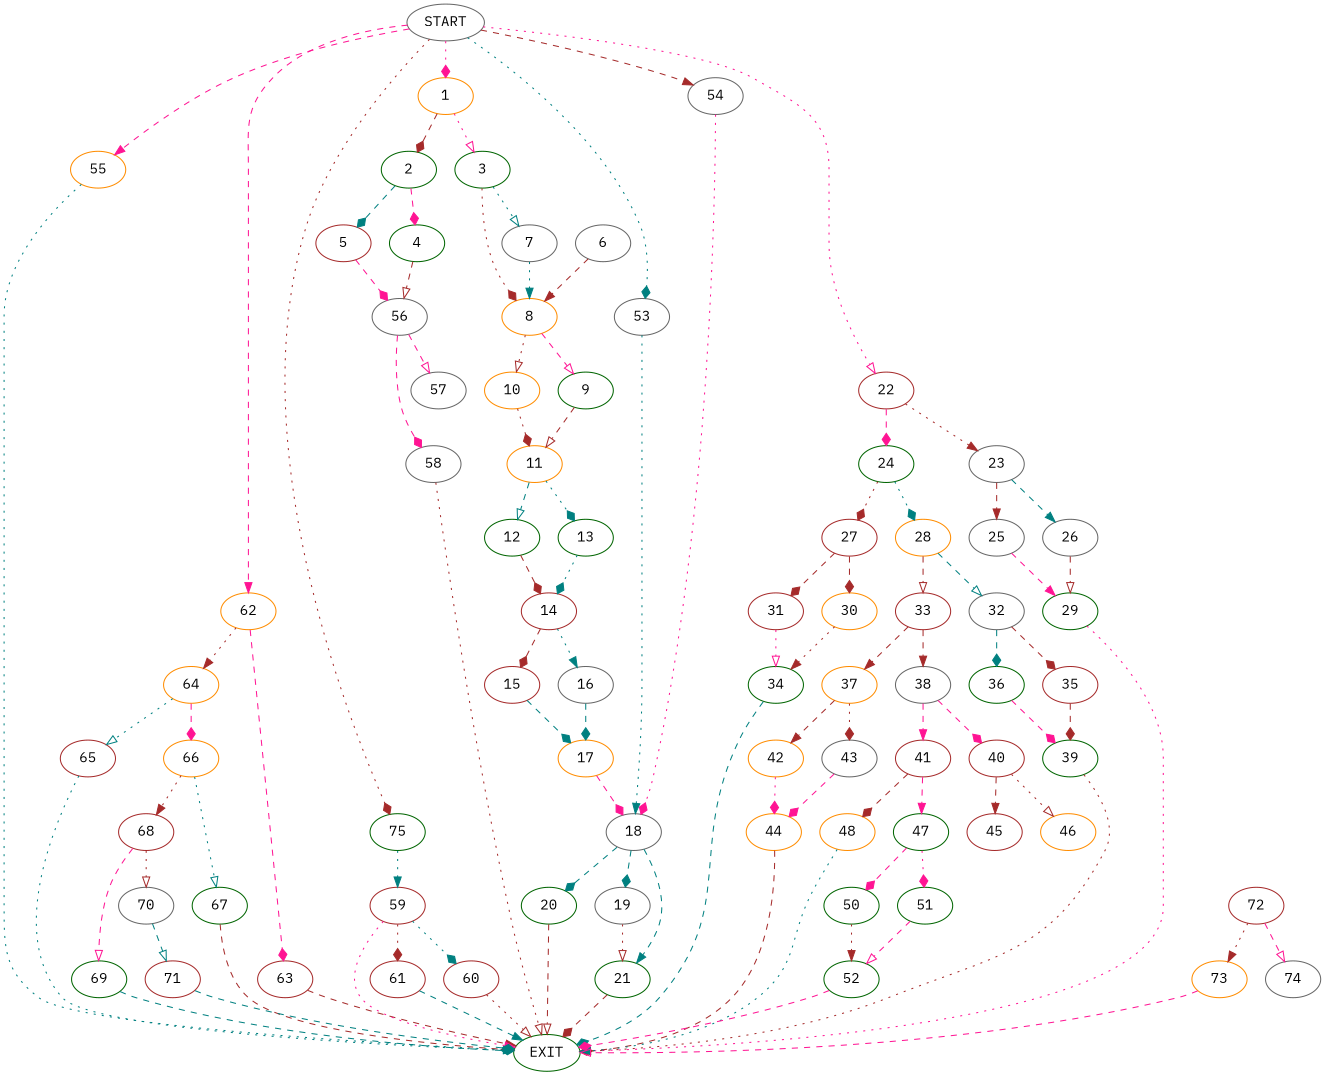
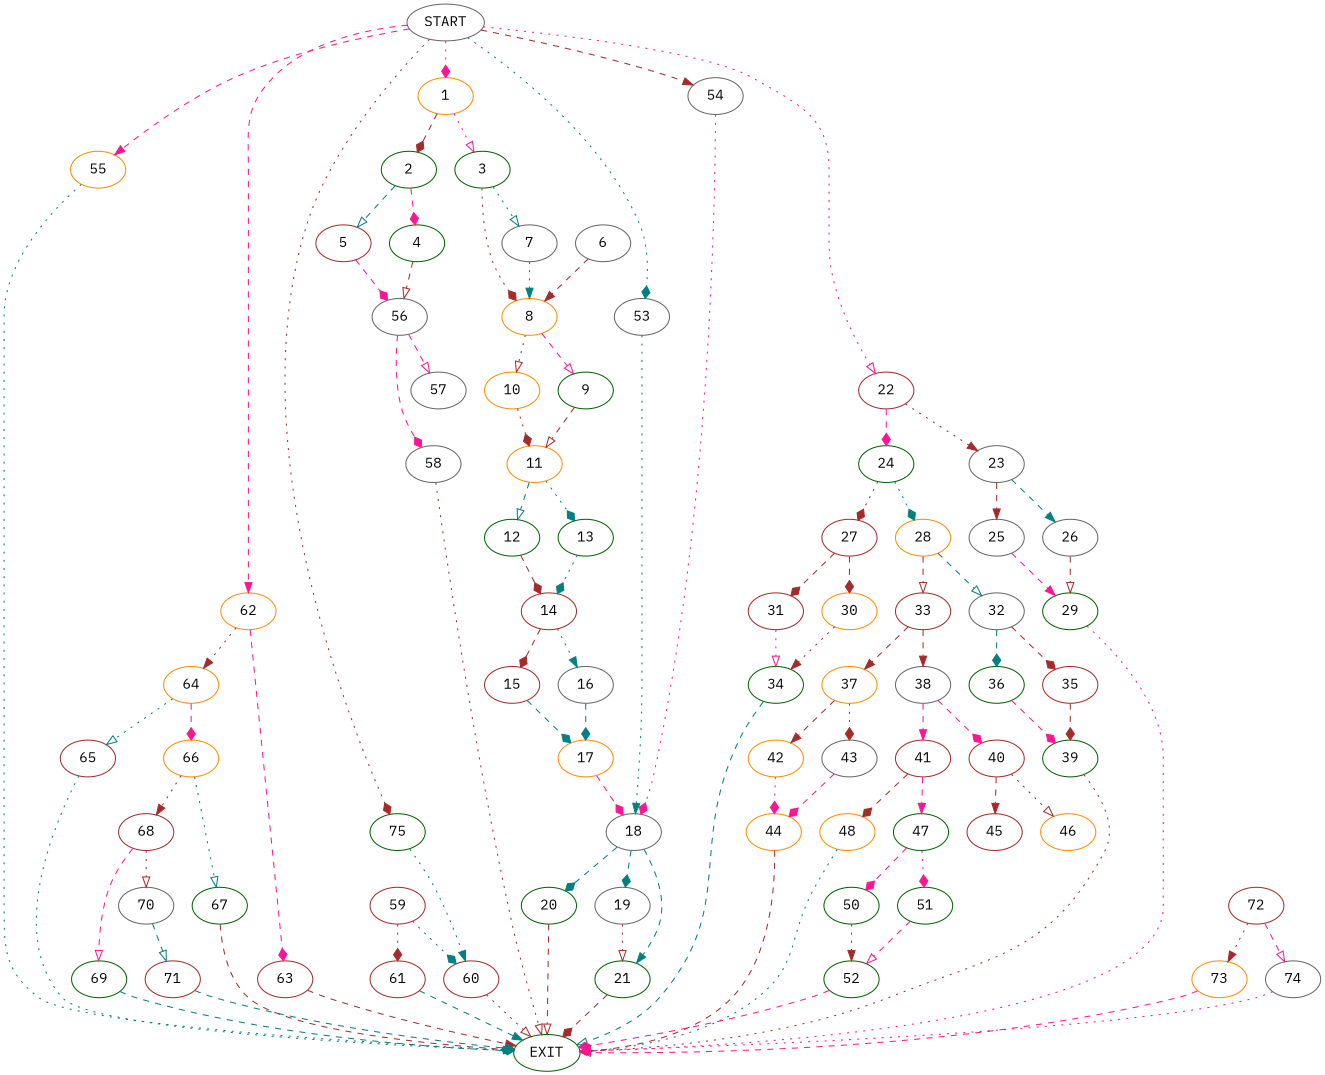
edge "2" -> "5": arrowhead diamond -> onormal
edge "75" -> "59": now "75" -> "60"
edge "34" -> "EXIT": arrowhead diamond -> onormal
edge "59" -> "EXIT": now "74" -> "EXIT"
